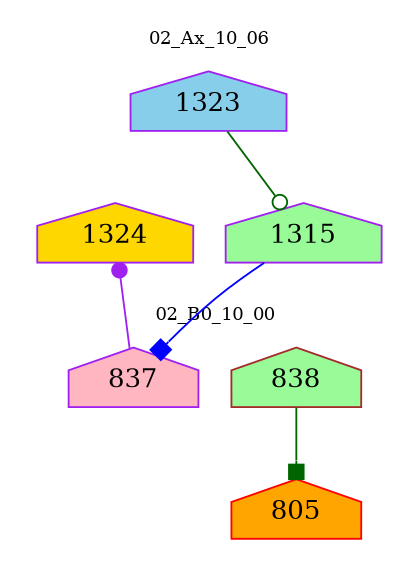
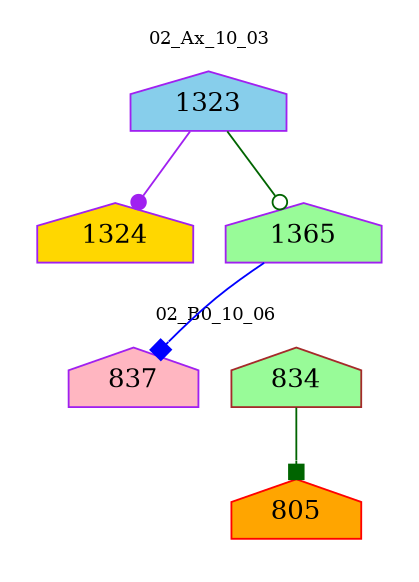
cluster "02_Ax_10_06": label "02_Ax_10_06" -> "02_Ax_10_03"
node "1315": label "1315" -> "1365"
edge "837" -> "1324": now "1323" -> "1324"
cluster "02_B0_10_00": label "02_B0_10_00" -> "02_B0_10_06"
node "838": label "838" -> "834"
